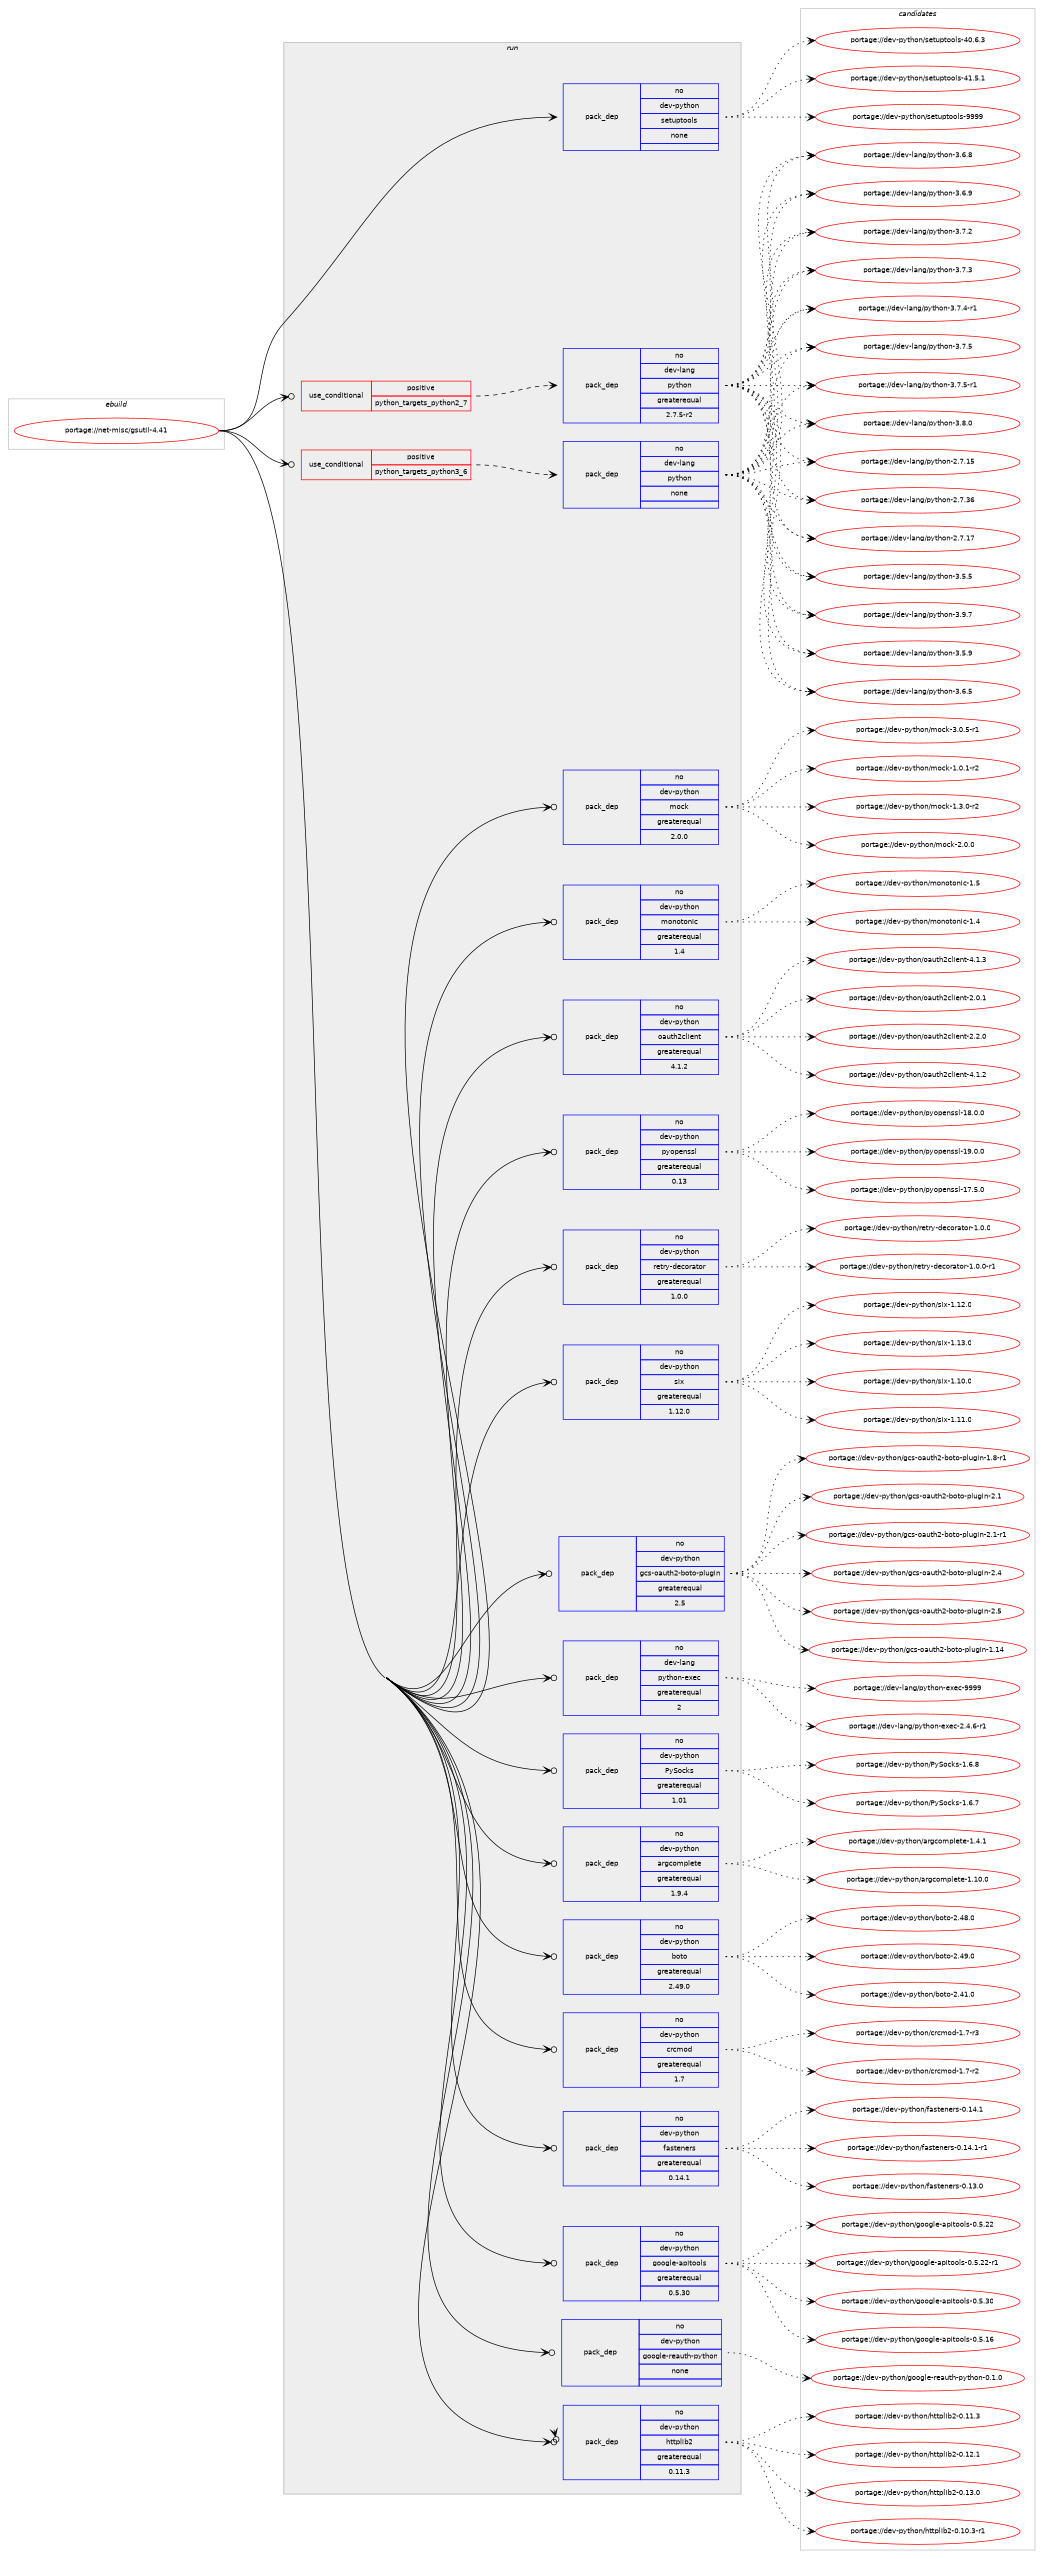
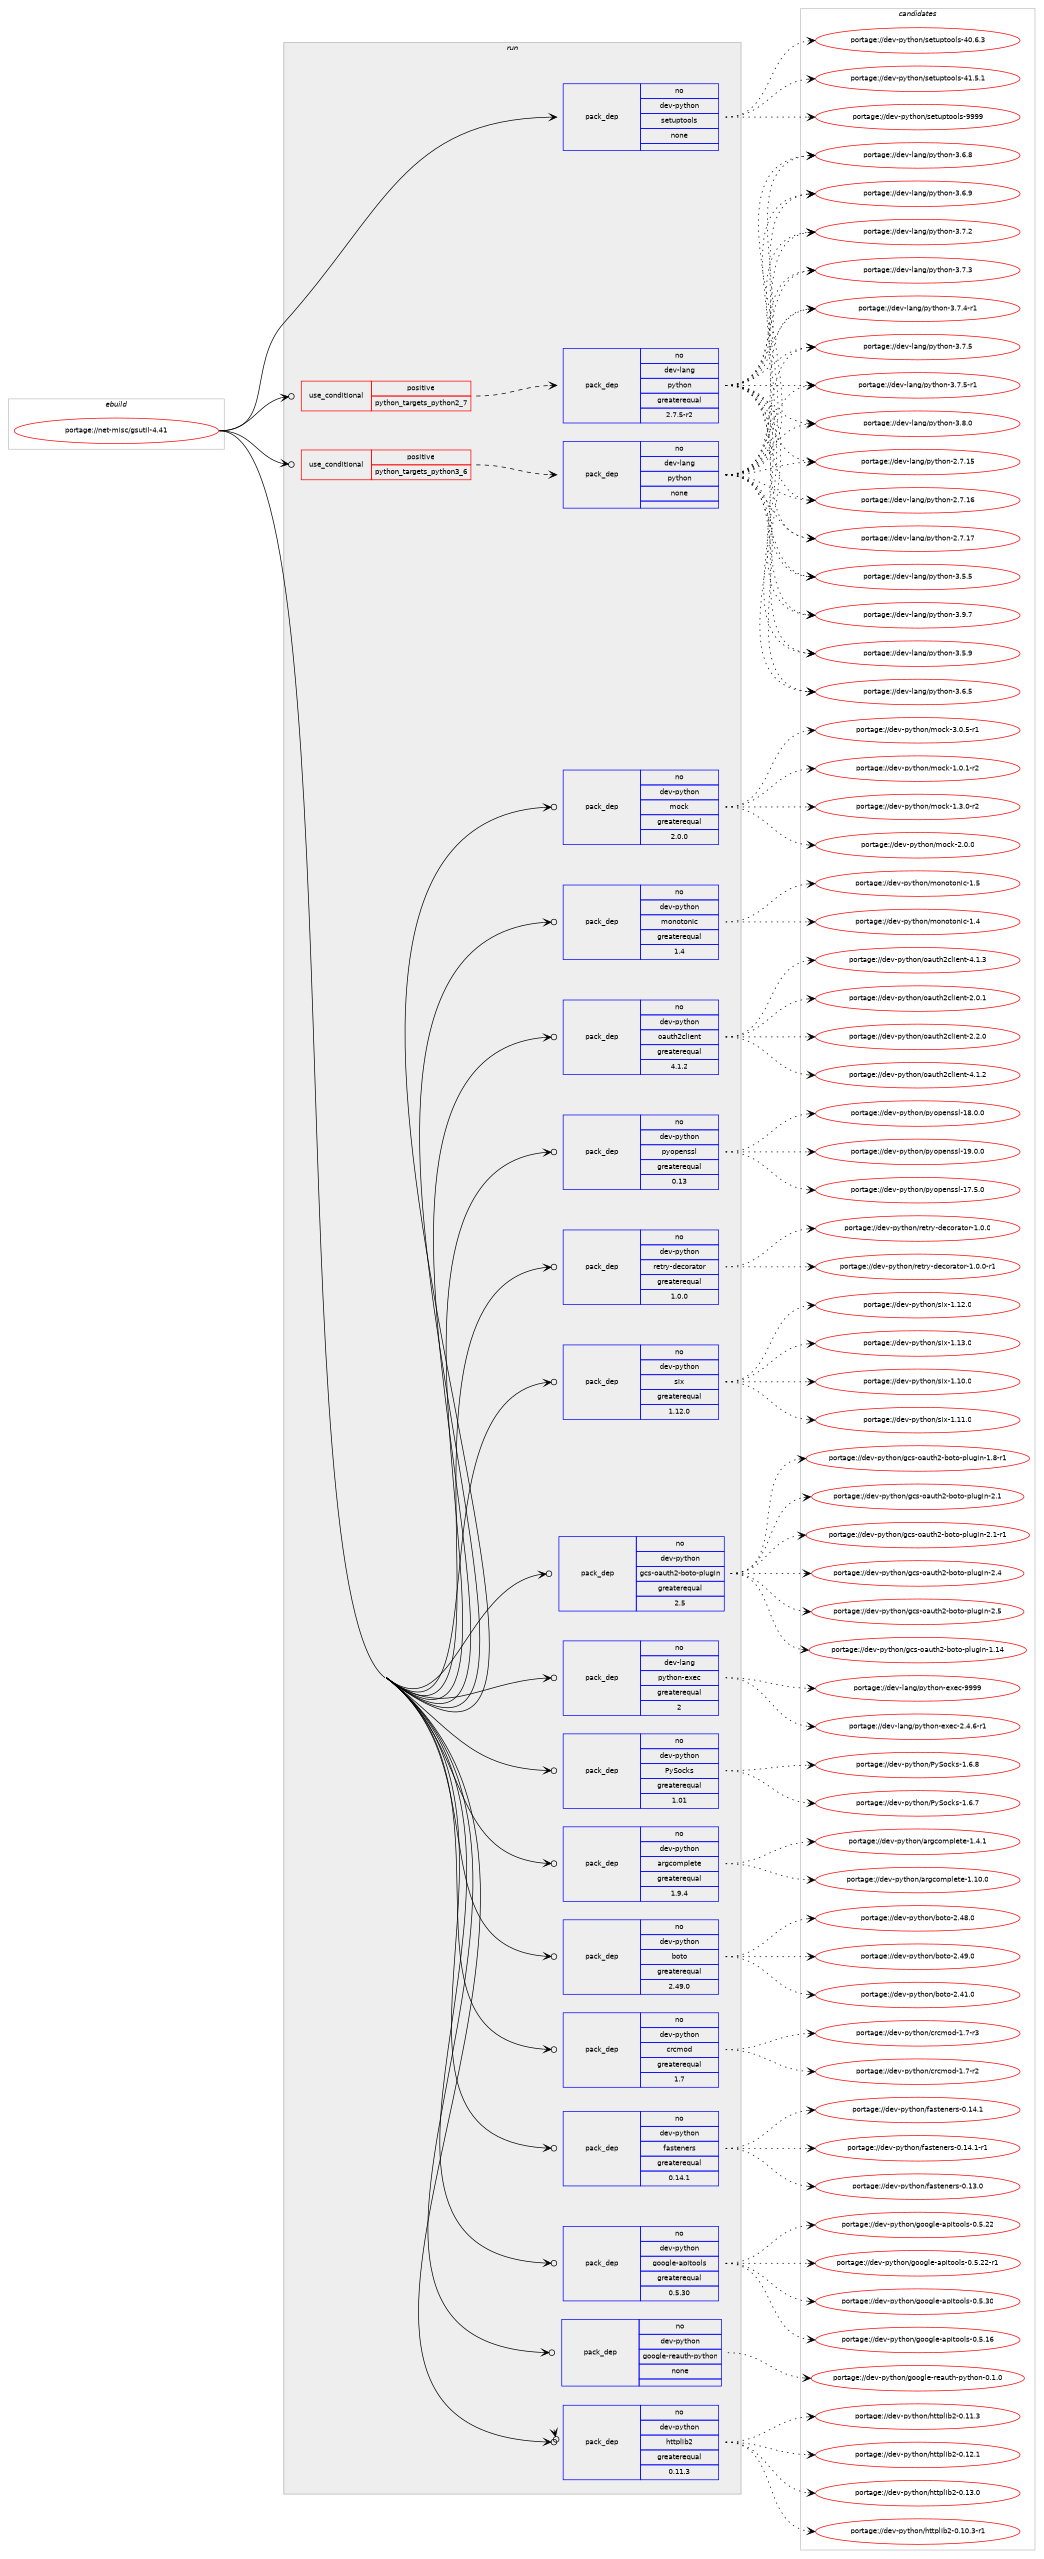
node "portage://dev-lang/python-2.7.36": label "portage://dev-lang/python-2.7.36" -> "portage://dev-lang/python-2.7.16"
